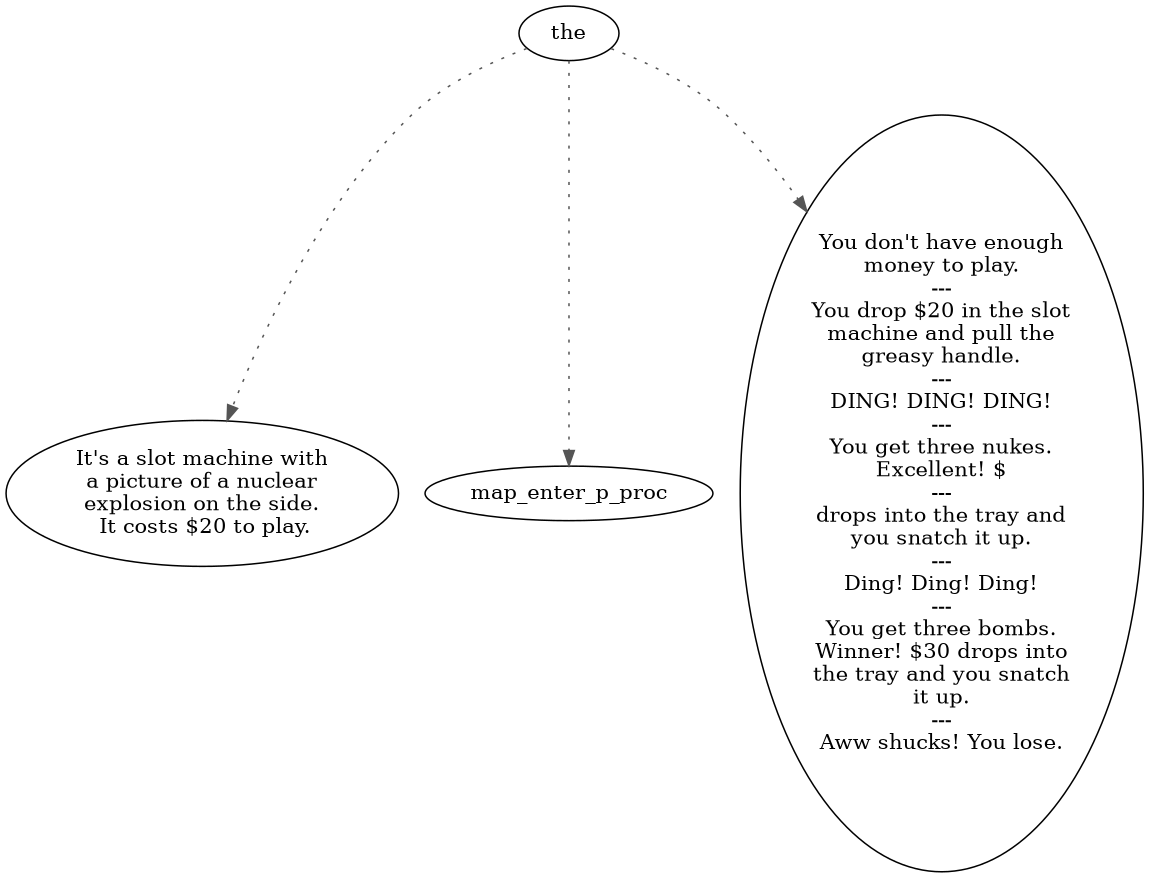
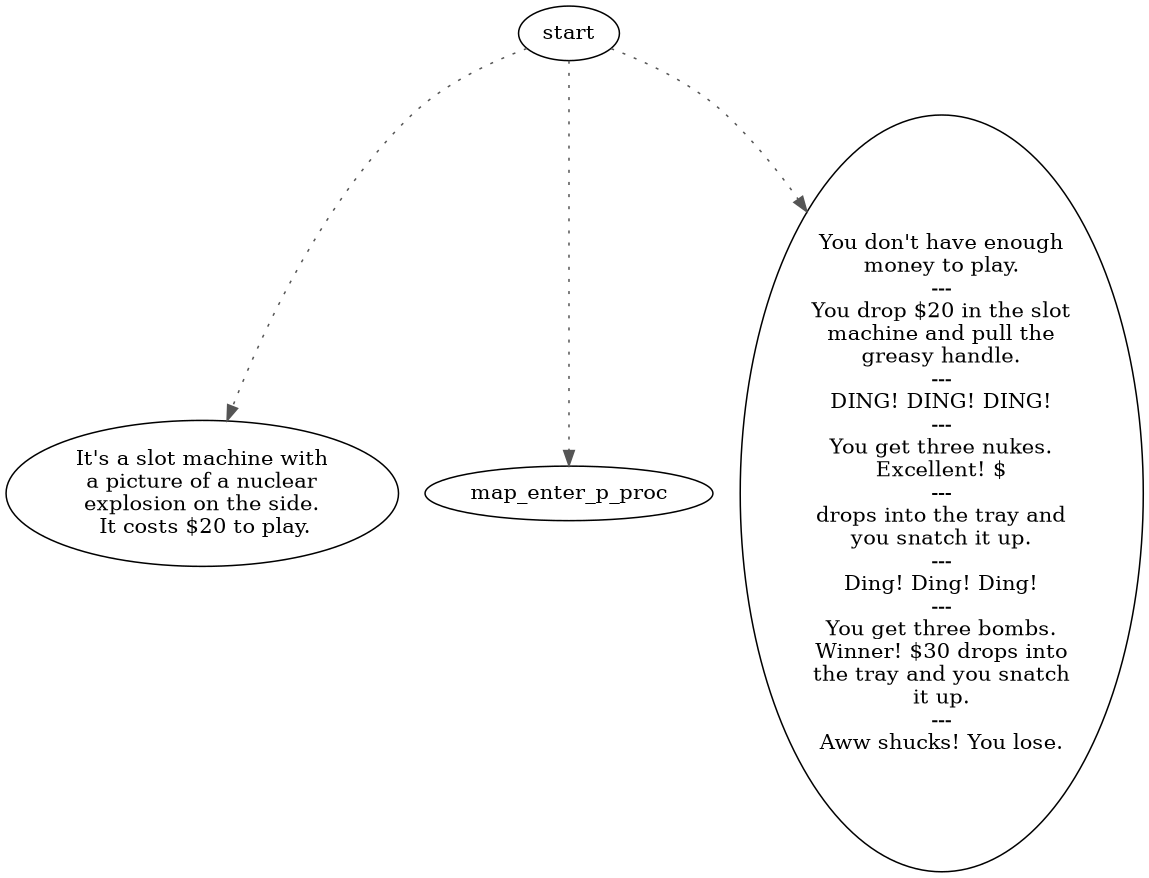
node "the": label "the" -> "start"
